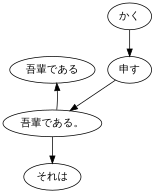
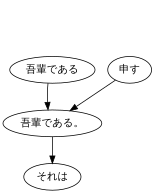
node "かく": removed
edge "吾輩である。" -> "吾輩である": reversed
